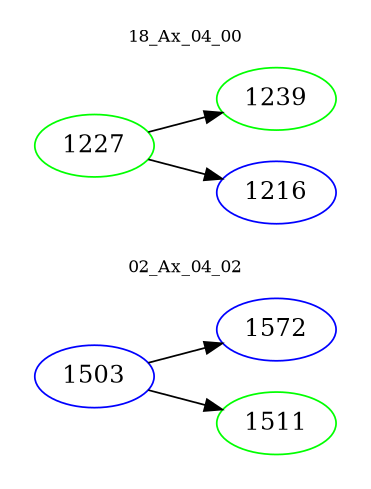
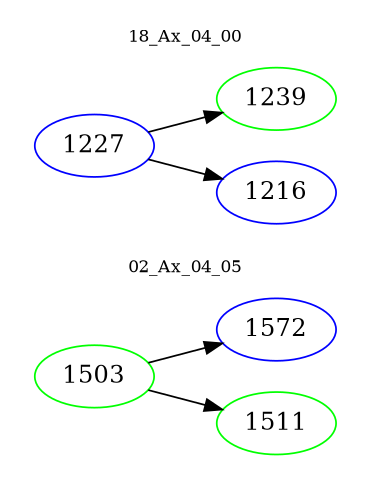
node "1227": color green -> blue
cluster "02_Ax_04_02": label "02_Ax_04_02" -> "02_Ax_04_05"
node "1503": color blue -> green
